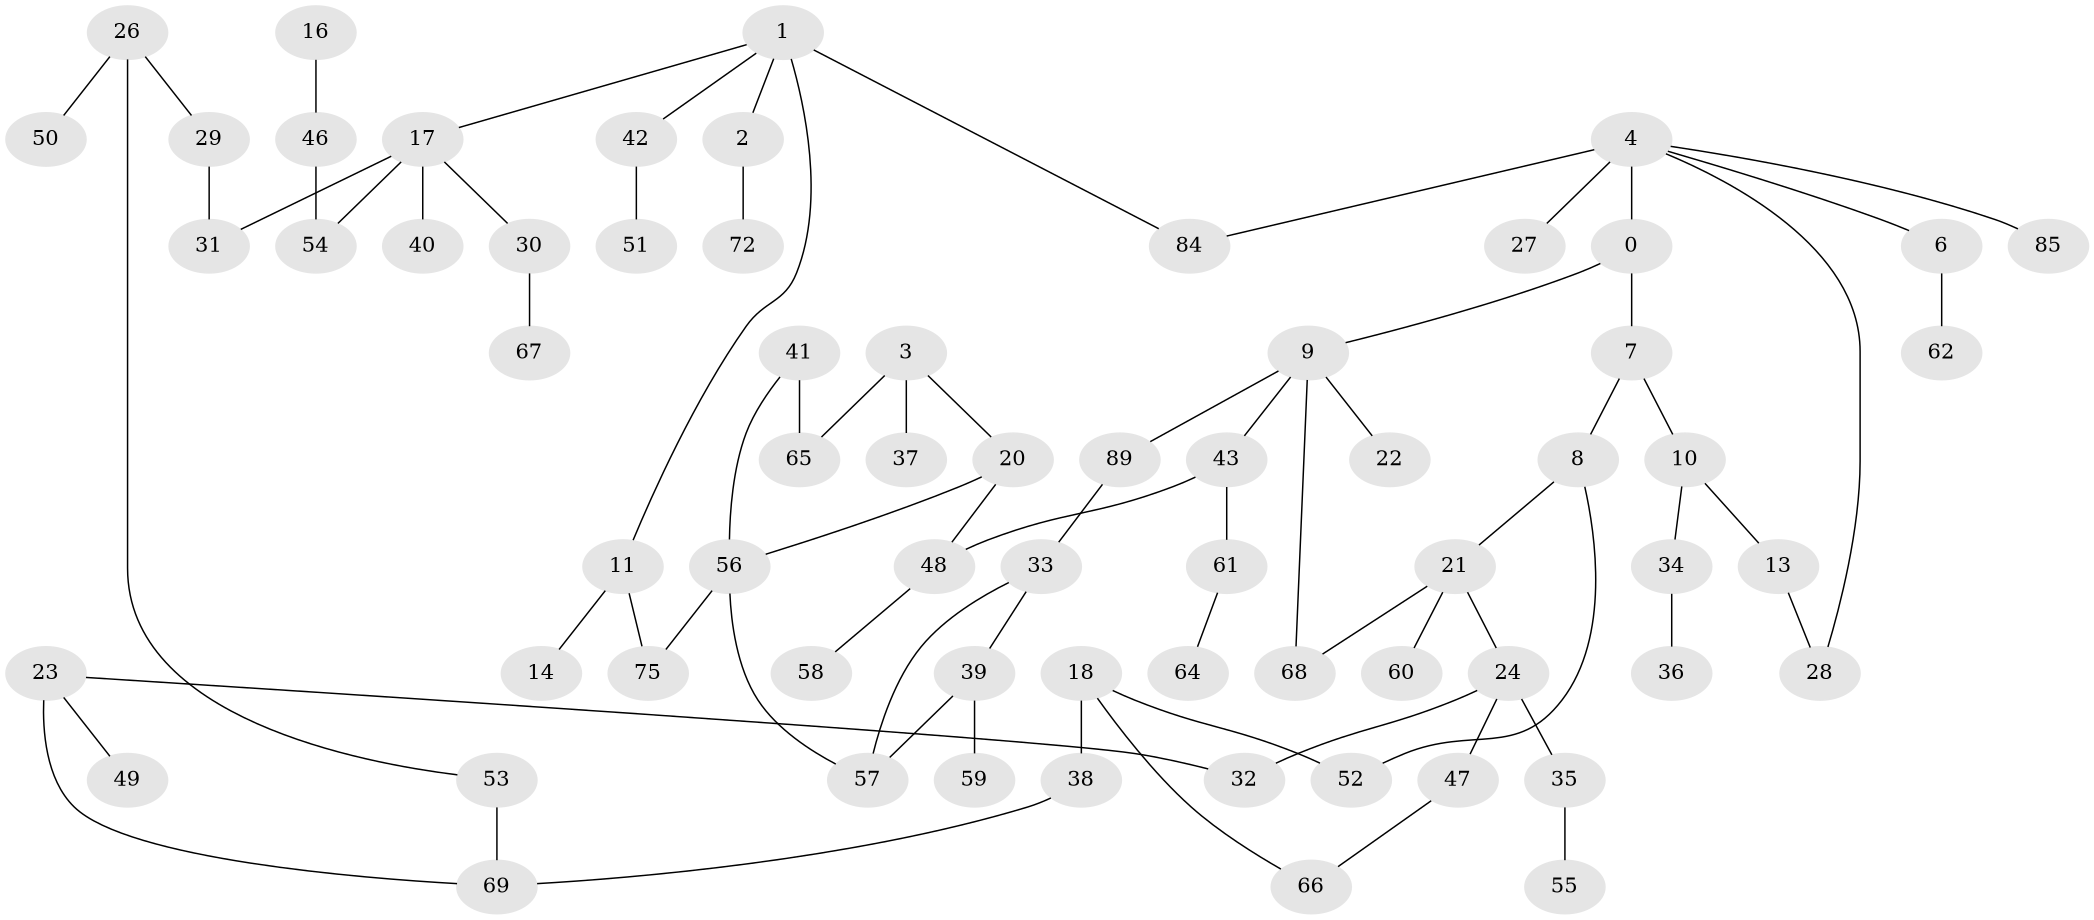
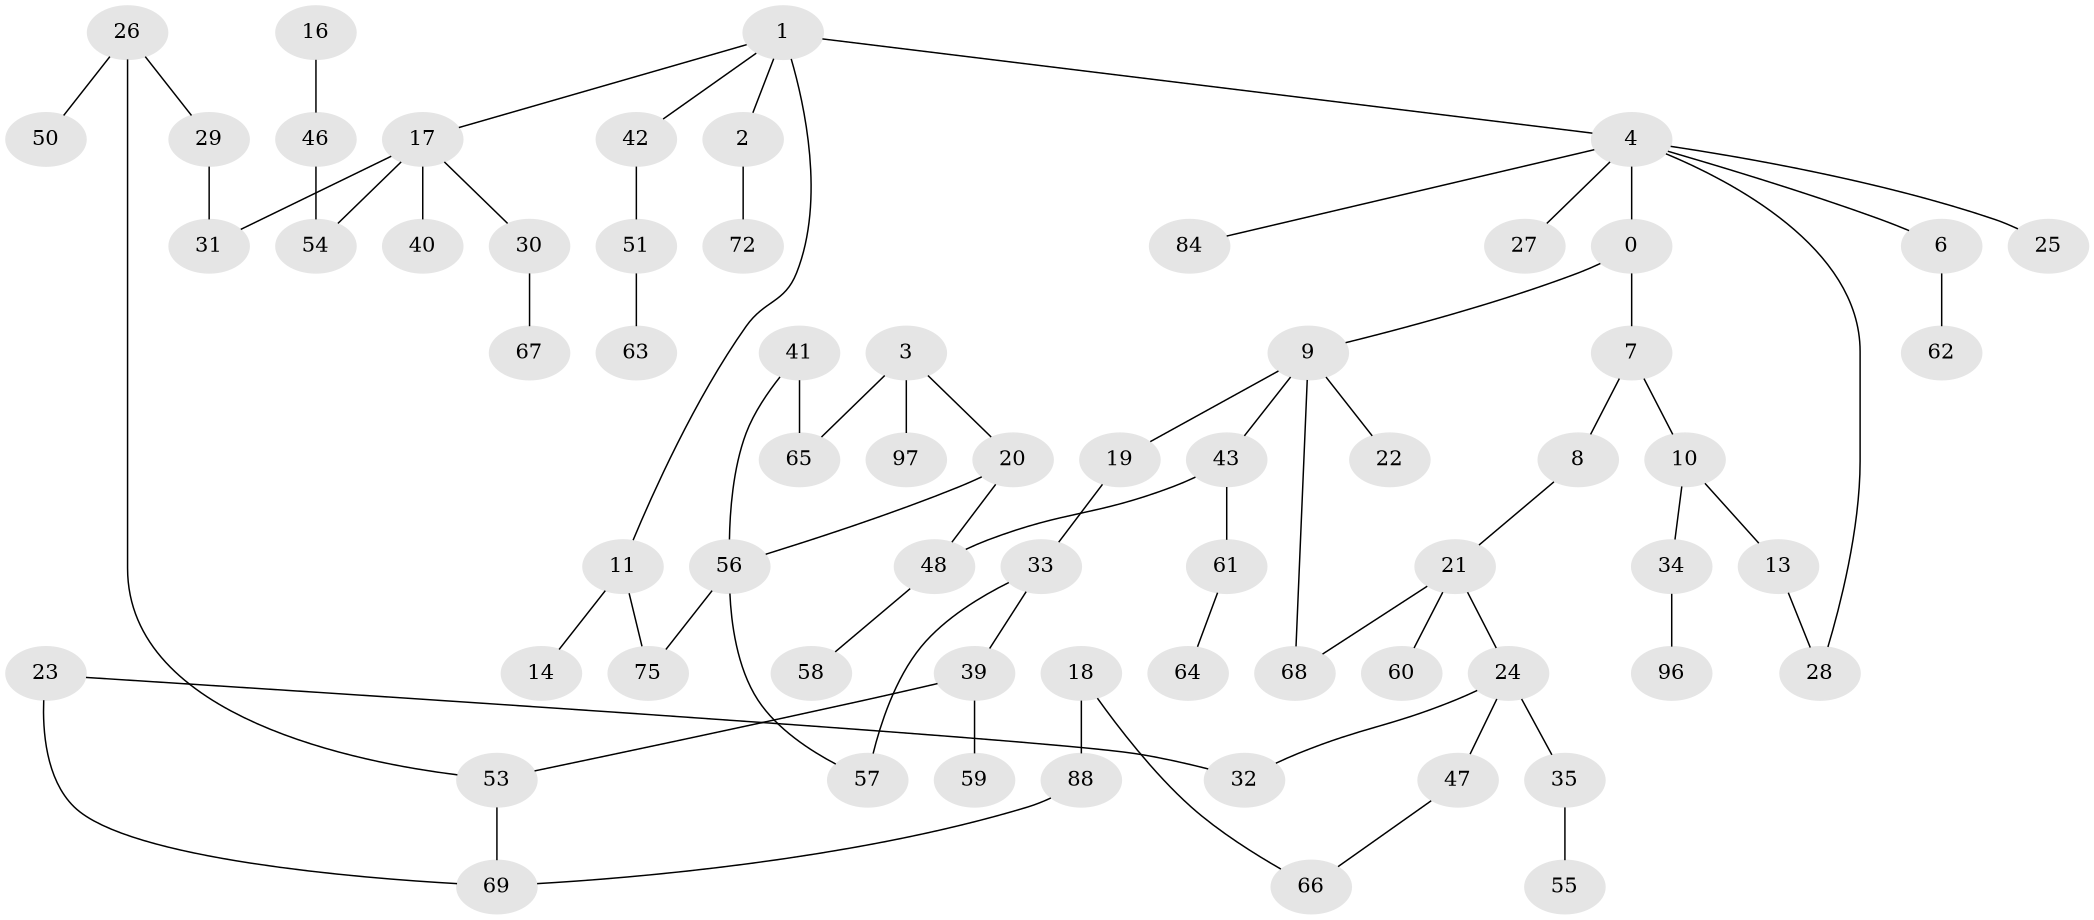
edge "1" -- "84": now "1" -- "4"
node "85": label "85" -> "25"
node "63": added
node "37": label "37" -> "97"
node "89": label "89" -> "19"
node "36": label "36" -> "96"
edge "39" -- "57": now "39" -- "53"
node "49": removed
node "38": label "38" -> "88"
node "52": removed
